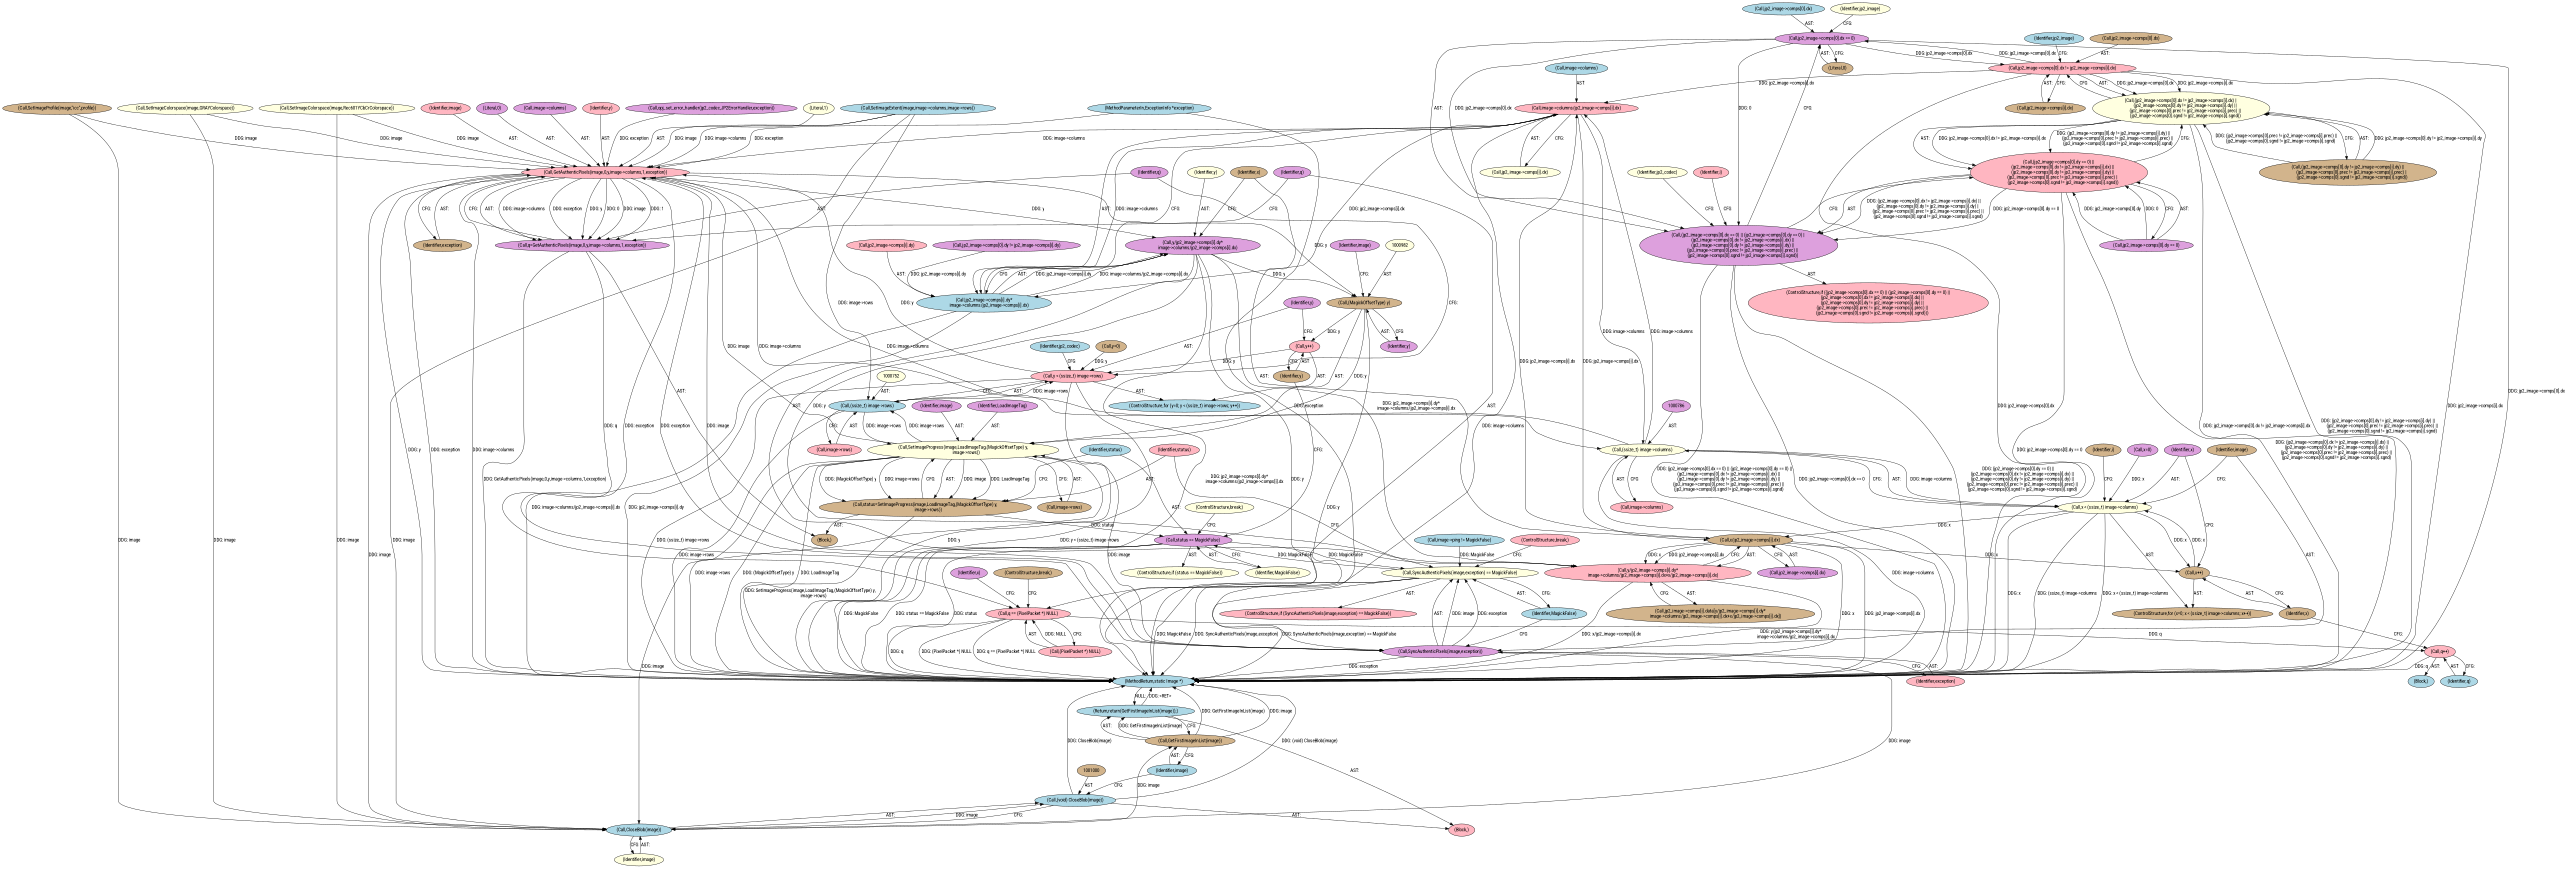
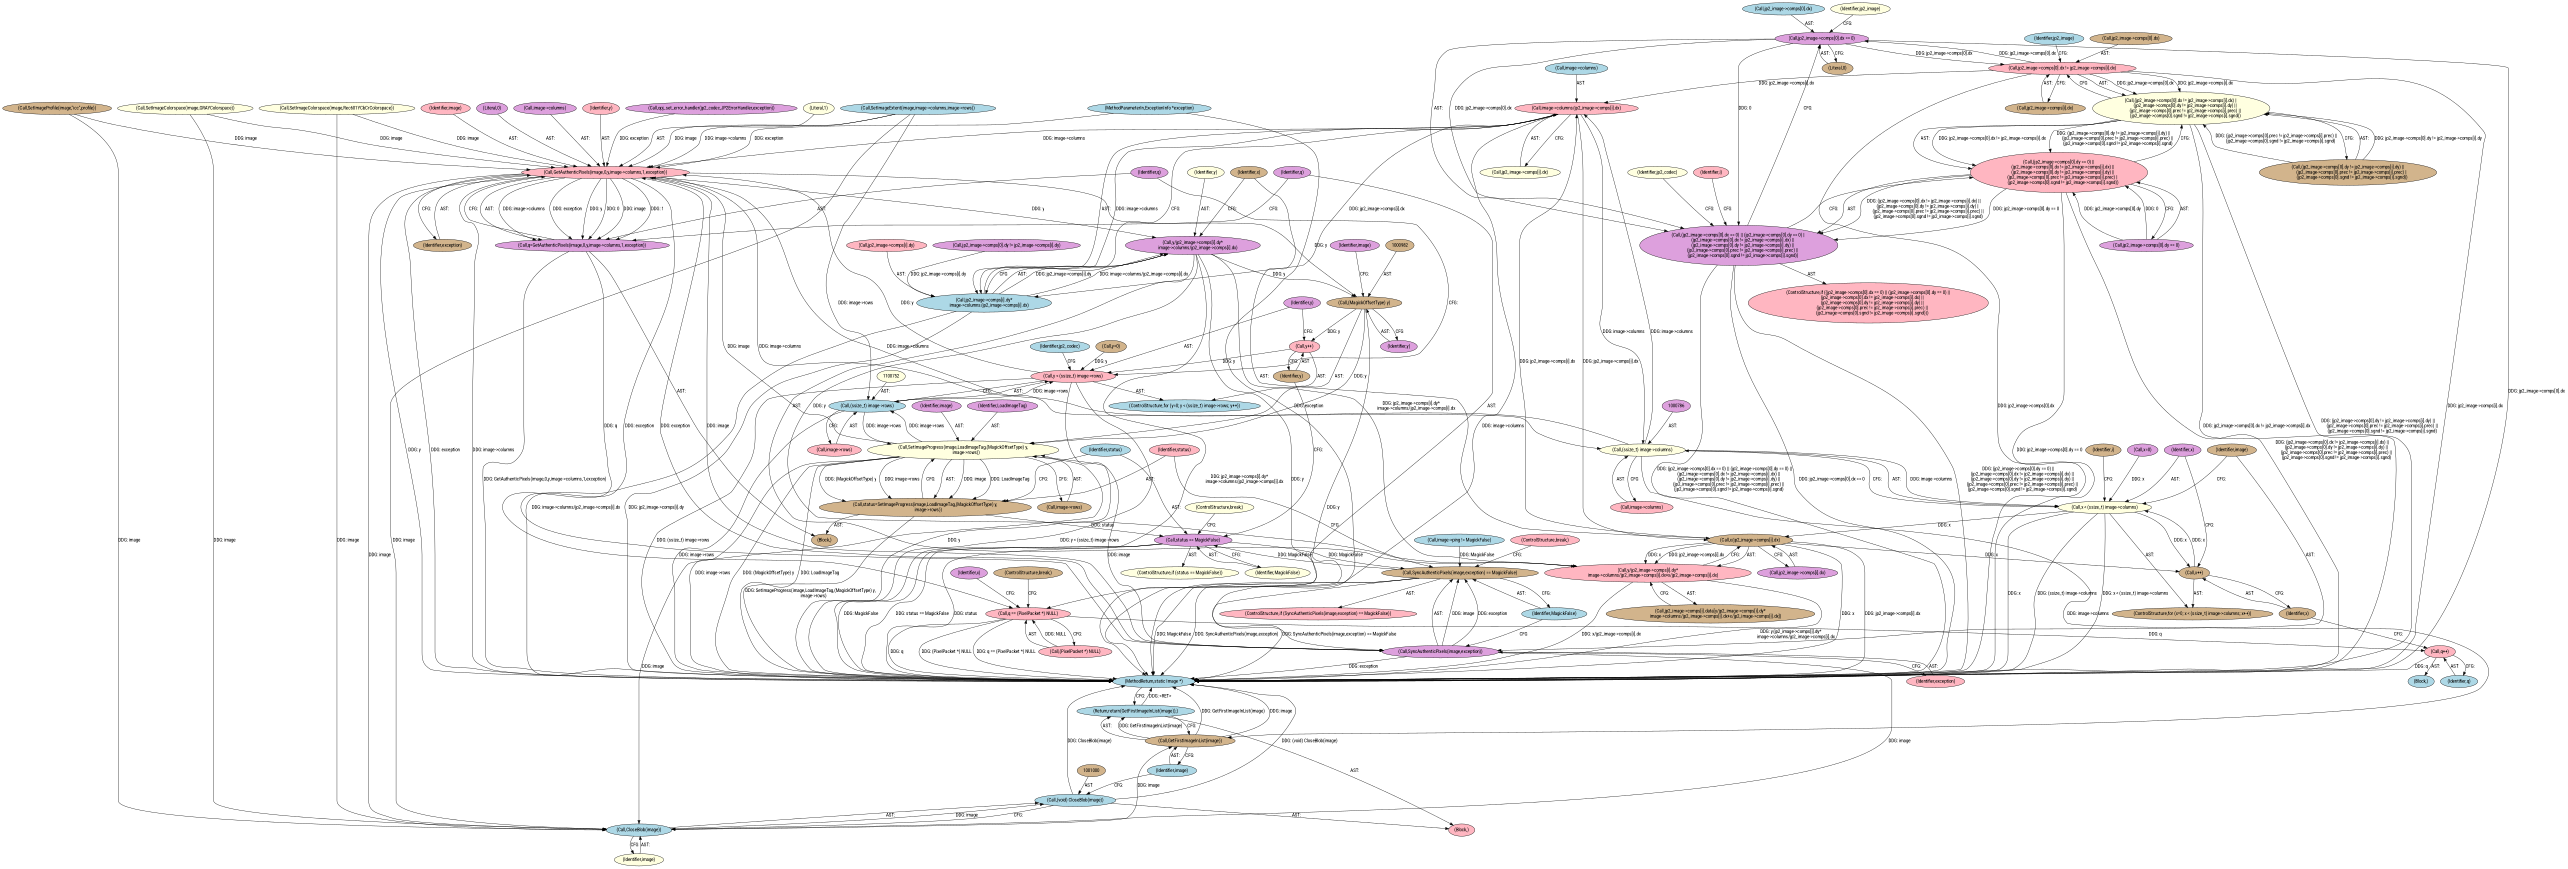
node "1000982": fillcolor lightyellow -> tan
node "1000752": label "1000752" -> "1100752"
node "(Call,SyncAuthenticPixels(image,exception) == MagickFalse)": fillcolor lightyellow -> tan
edge "(Call,(ssize_t) image->columns)" -> "(MethodReturn,static Image *)": now "(Call,(ssize_t) image->columns)" -> "(Call,GetFirstImageInList(image))"
edge "(MethodReturn,static Image *)" -> "(Return,return(GetFirstImageInList(image));)": label "NULL: " -> "CFG: "
